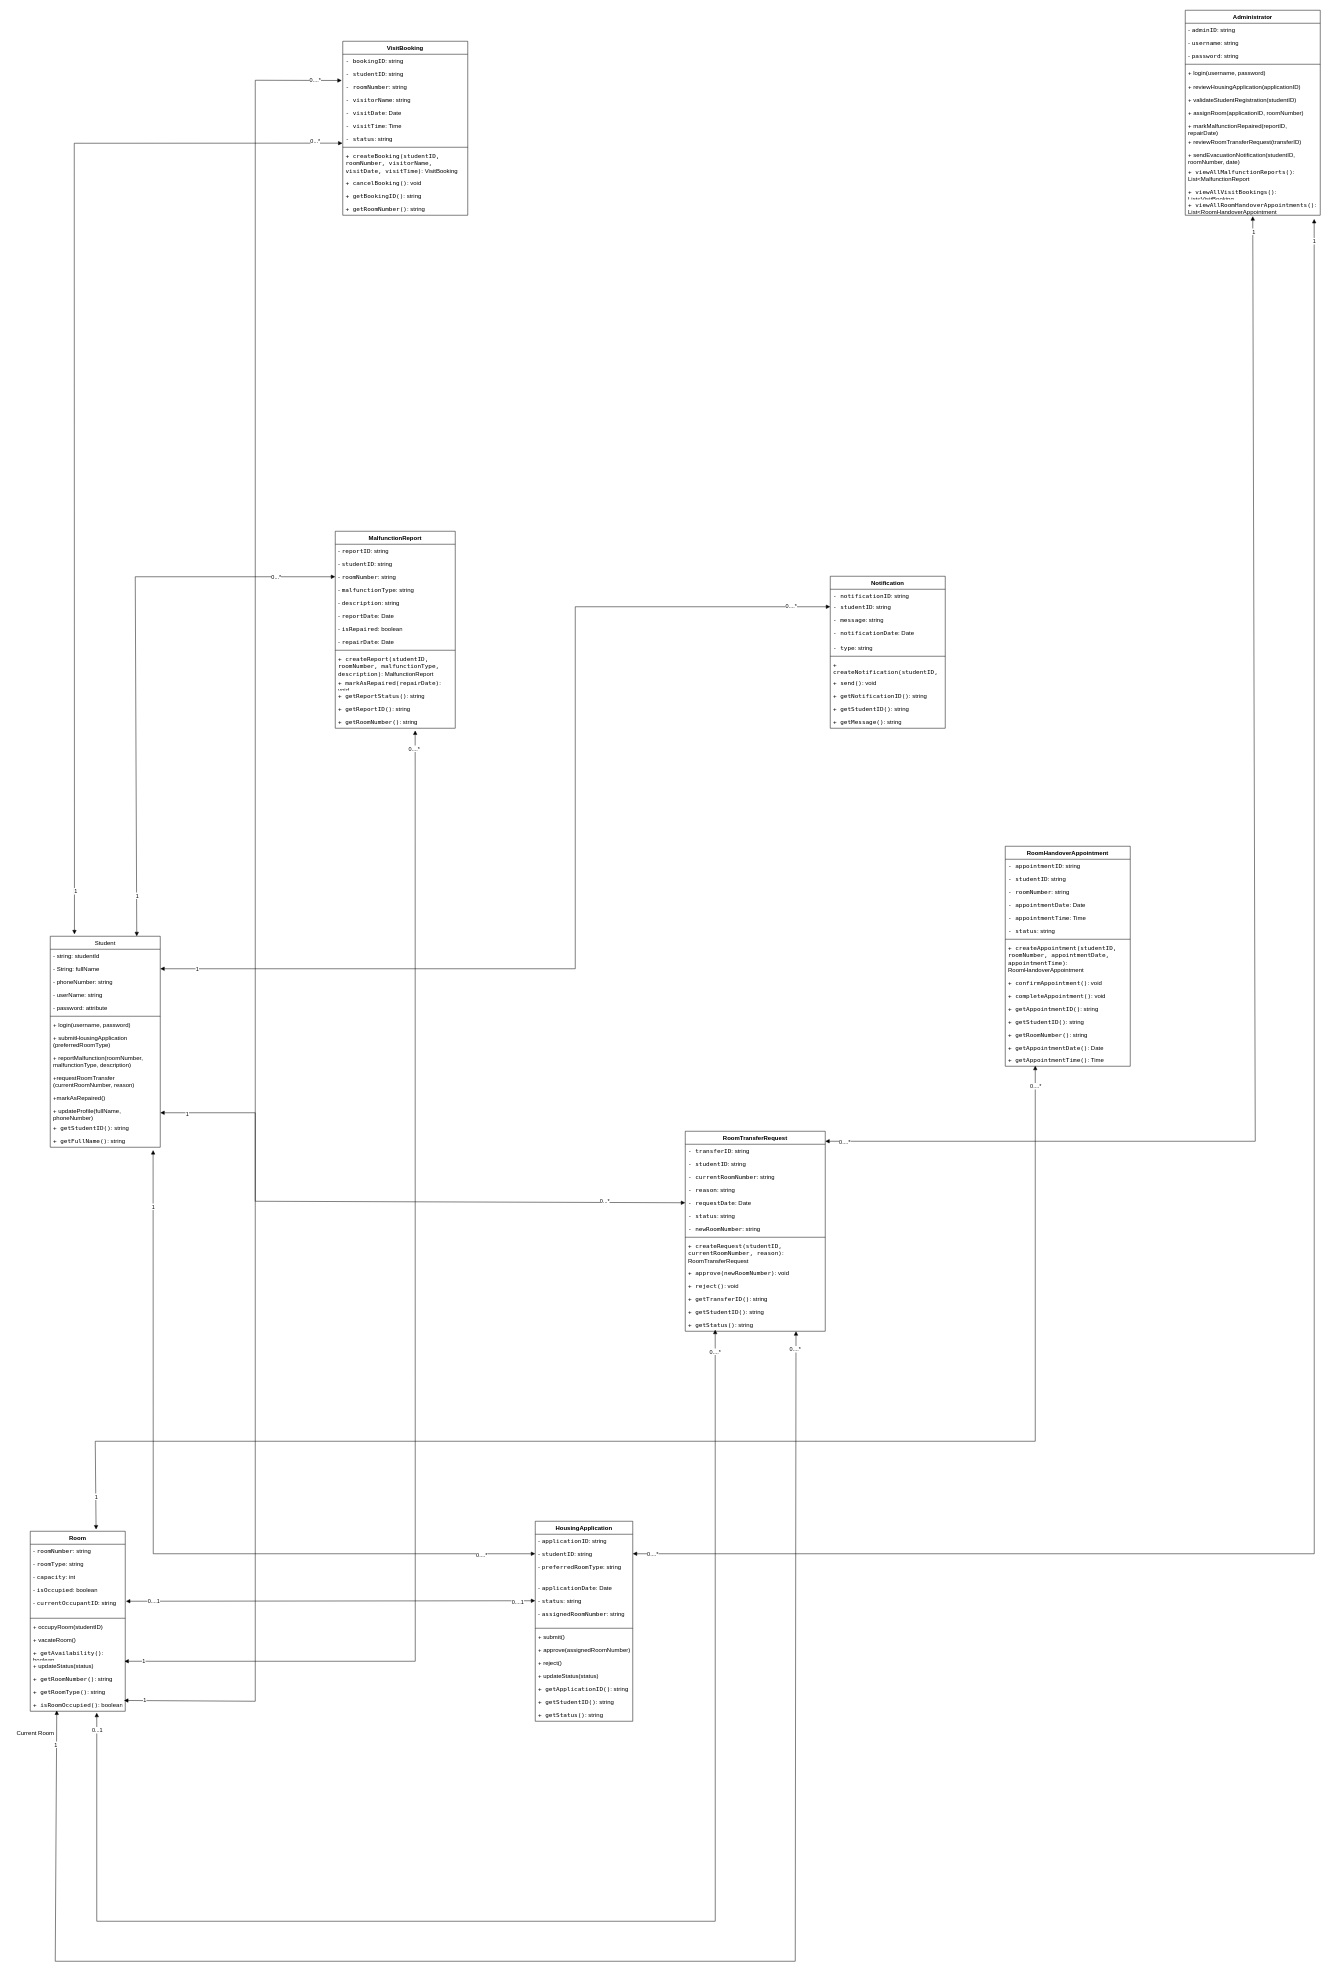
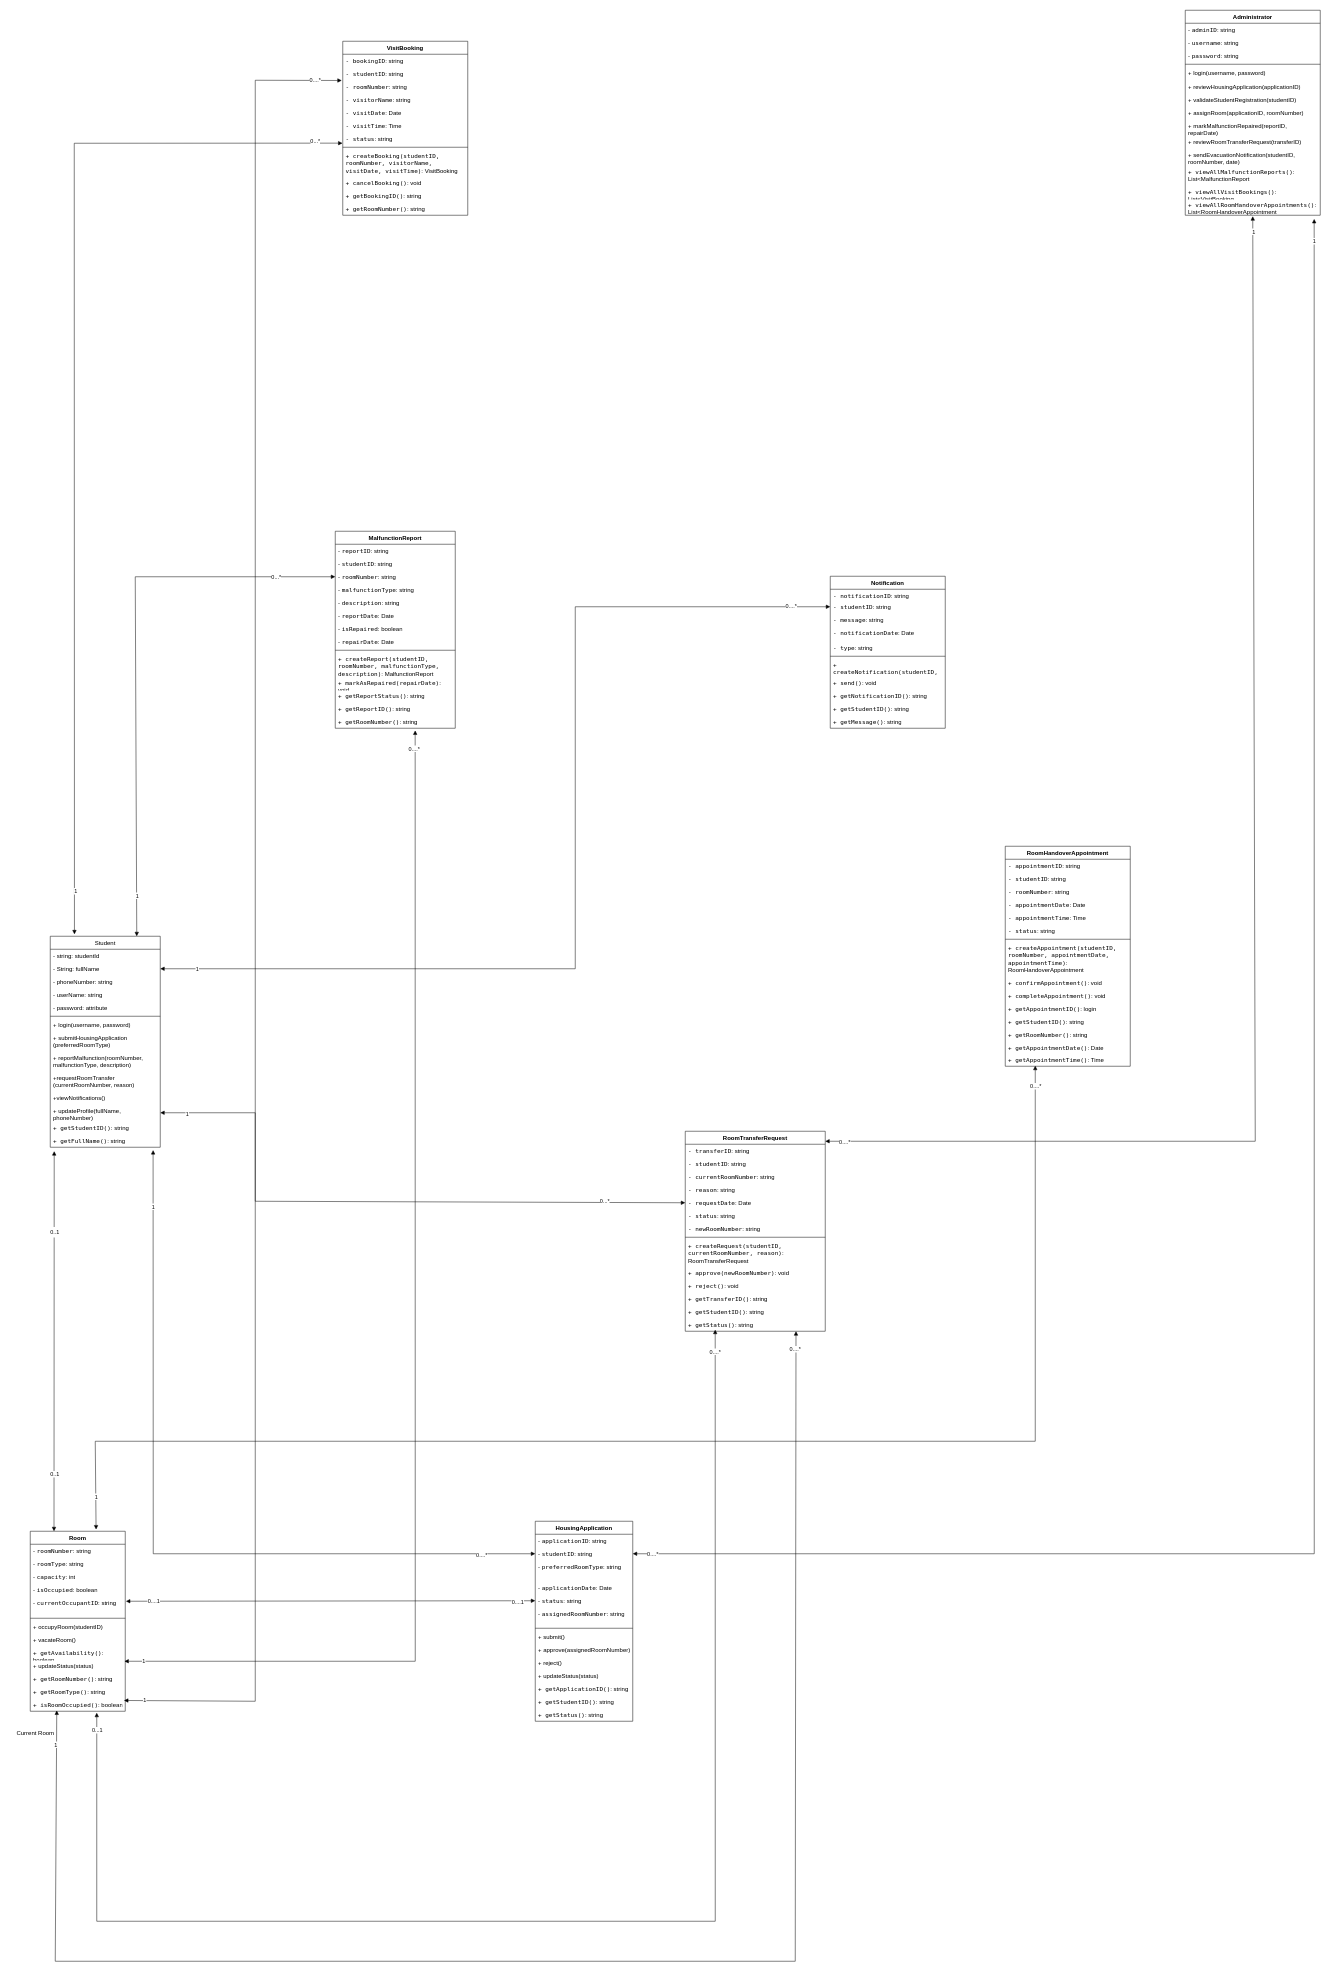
node "+ getAppointmentID(): string": label "+ getAppointmentID(): string" -> "+ getAppointmentID(): login"
node "+markAsRepaired()": label "+markAsRepaired()" -> "+viewNotifications()"
edge "+ getFullName(): string" -- "Room": added, labels "0..1", "0..1"
